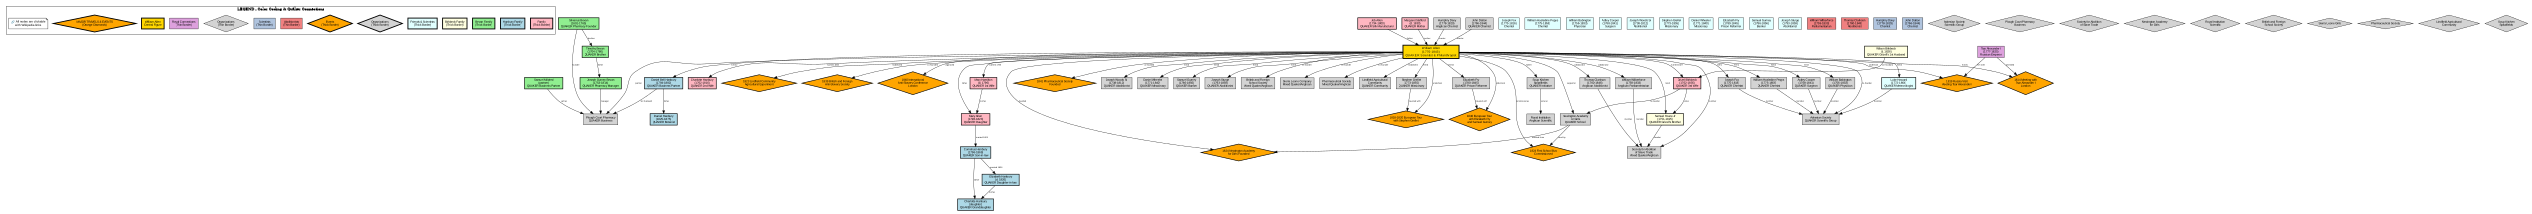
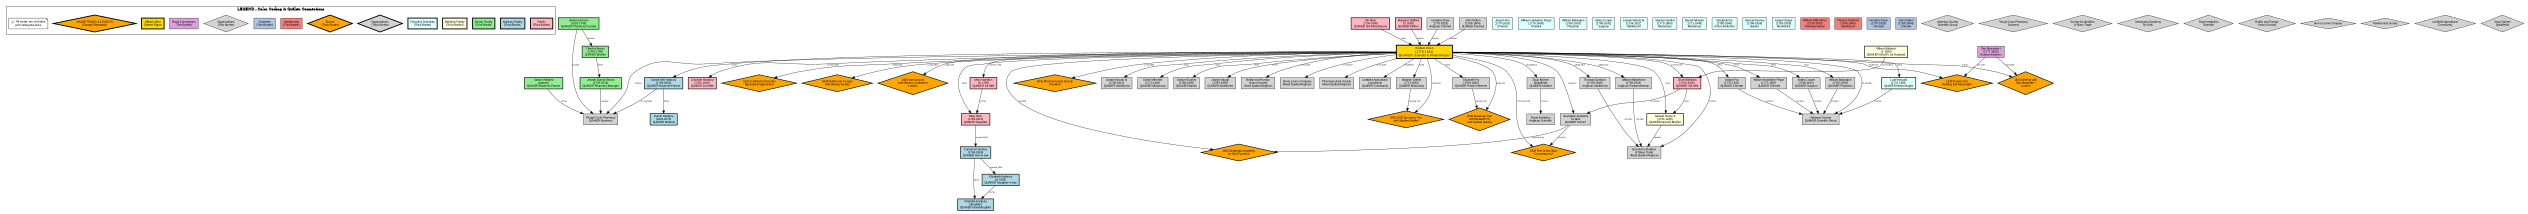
node "Sierra Leone Girls": label "Sierra Leone Girls" -> "Sierra Leone Company"
node "Pharmaceutical Society": label "Pharmaceutical Society" -> "Abolitionists Society"
edge "William Allen (1770-1843) QUAKER Scientist & Philanthropist" -> "Soup Kitchen Spitalfields QUAKER Initiative": label "father" -> "established"
